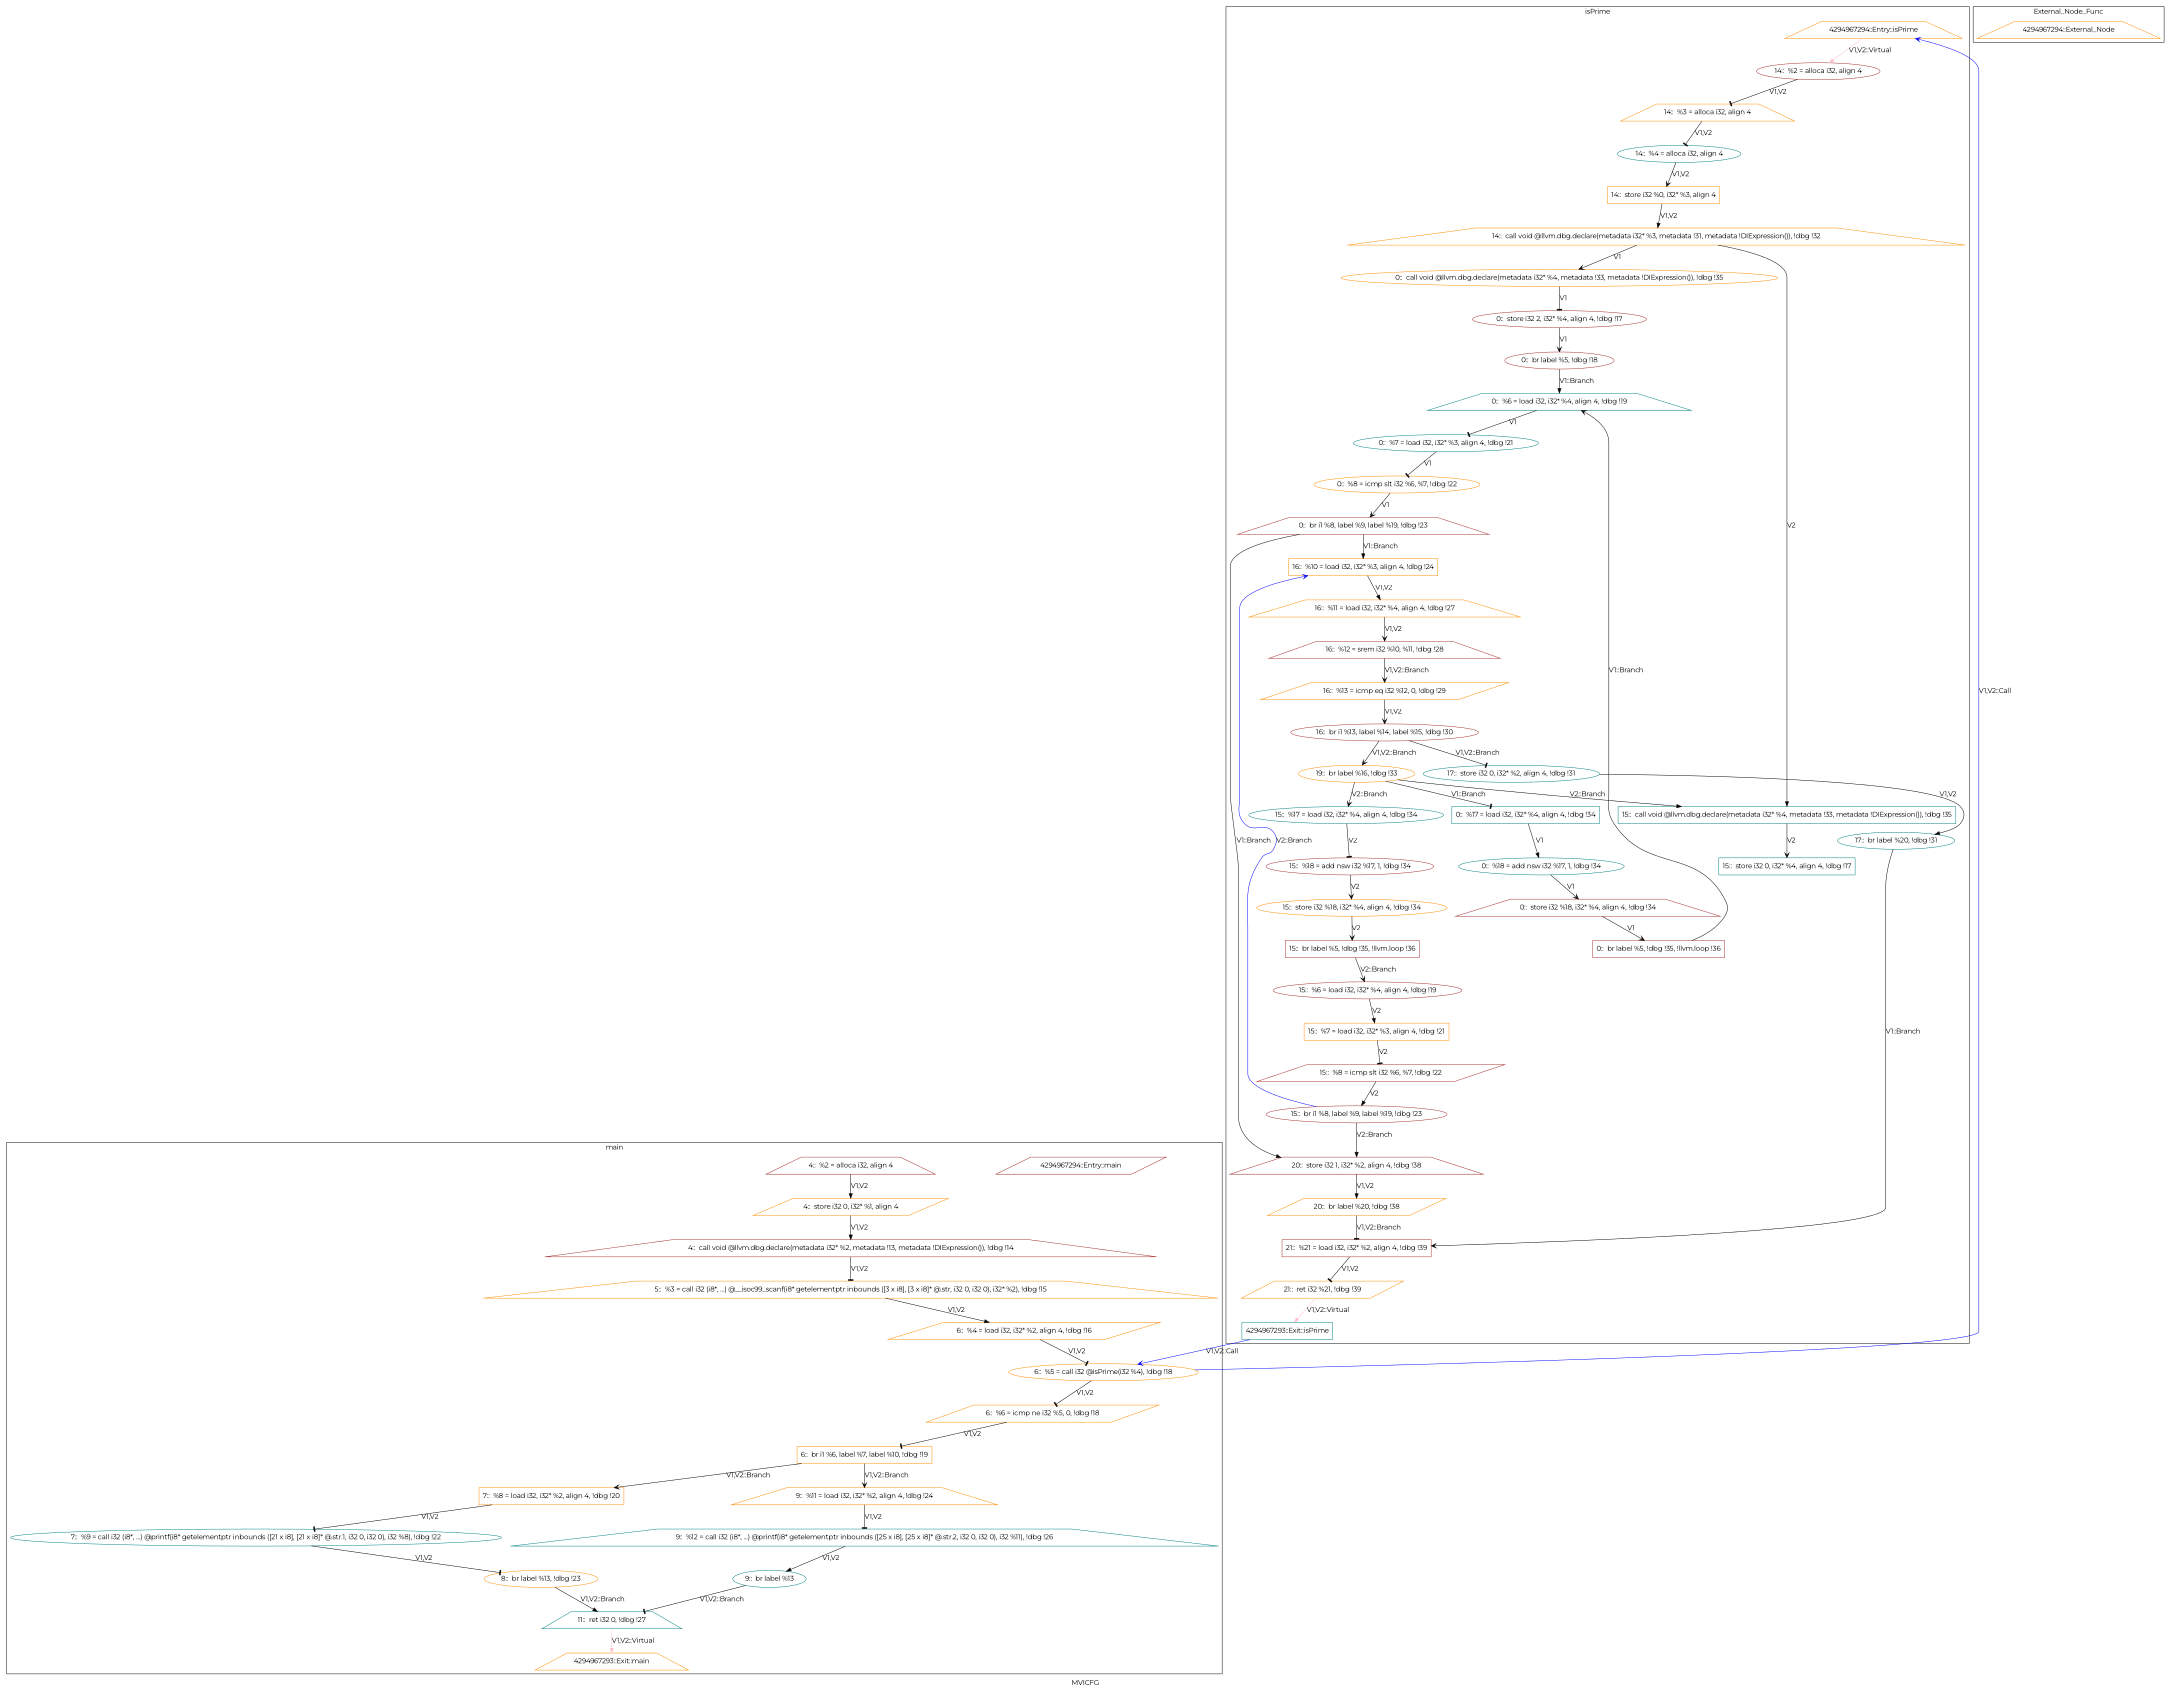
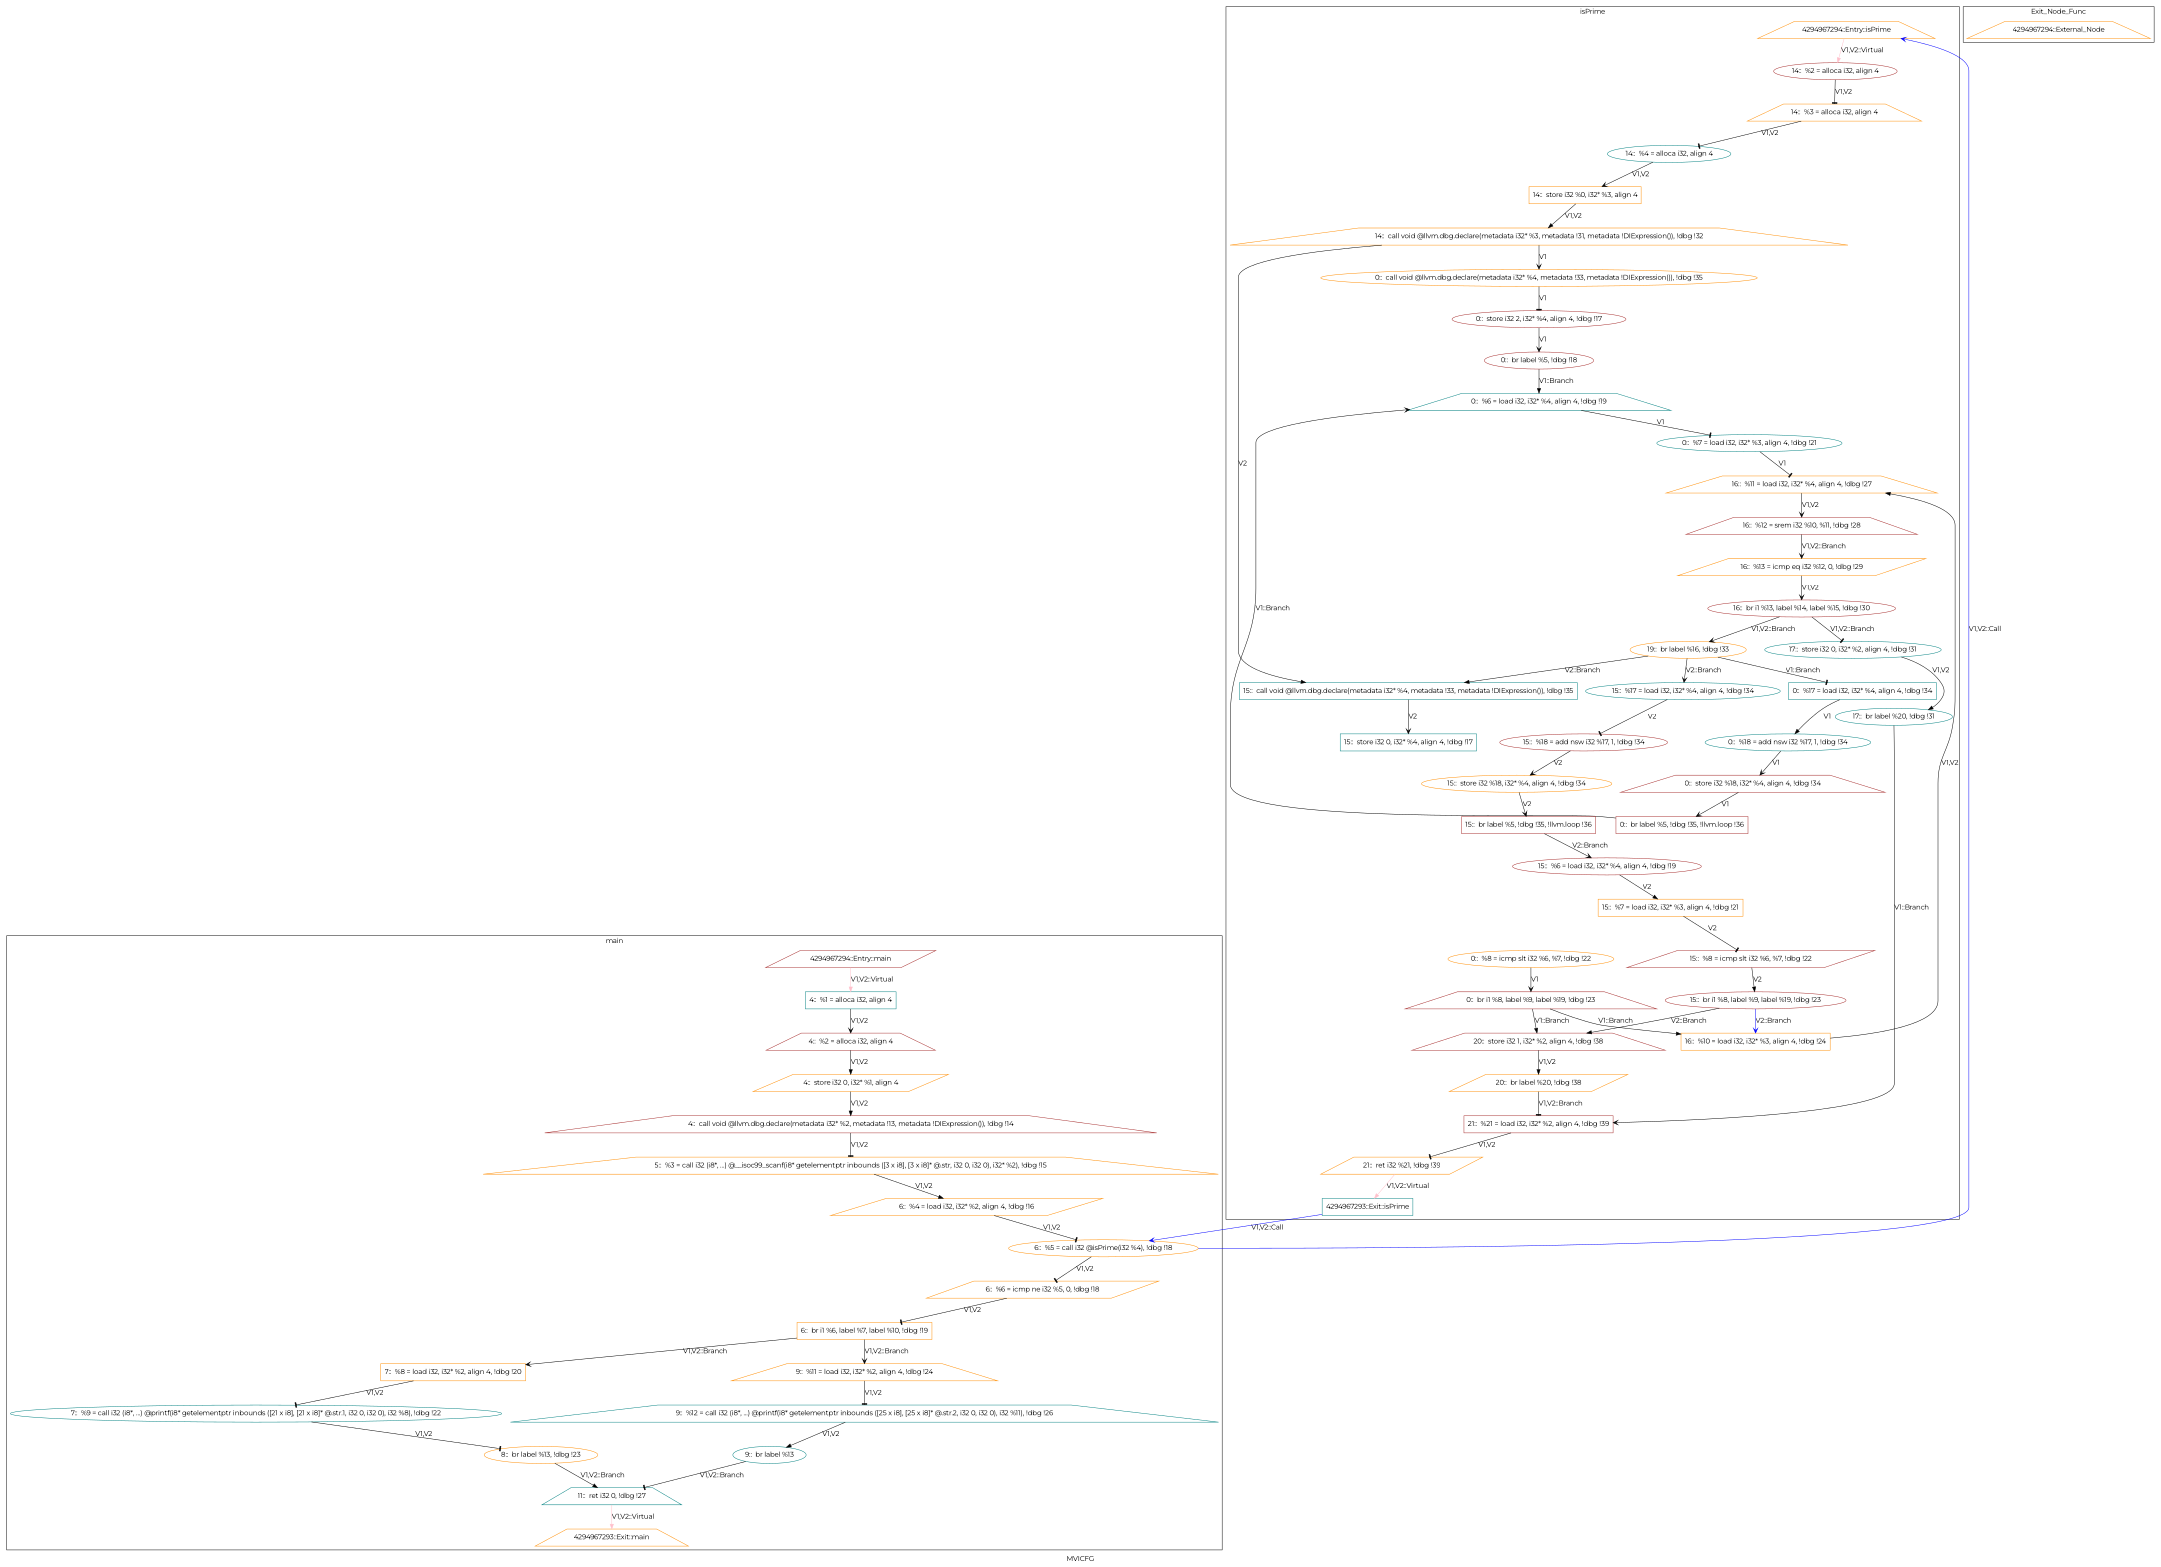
cluster "External_Node_Func": label "External_Node_Func" -> "Exit_Node_Func"
edge "0::  %7 = load i32, i32* %3, align 4, !dbg !21" -> "0::  %8 = icmp slt i32 %6, %7, !dbg !22": now "0::  %7 = load i32, i32* %3, align 4, !dbg !21" -> "16::  %11 = load i32, i32* %4, align 4, !dbg !27"
node "4::  %1 = alloca i32, align 4": added
